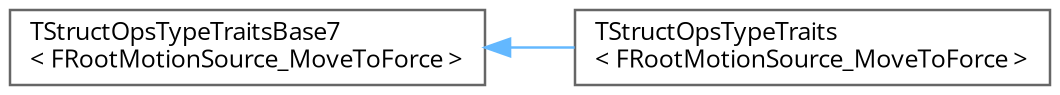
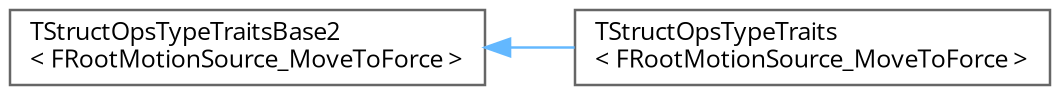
node "TStructOpsTypeTraitsBase7 < FRootMotionSource_MoveToForce >": label "TStructOpsTypeTraitsBase7 < FRootMotionSource_MoveToForce >" -> "TStructOpsTypeTraitsBase2 < FRootMotionSource_MoveToForce >"
